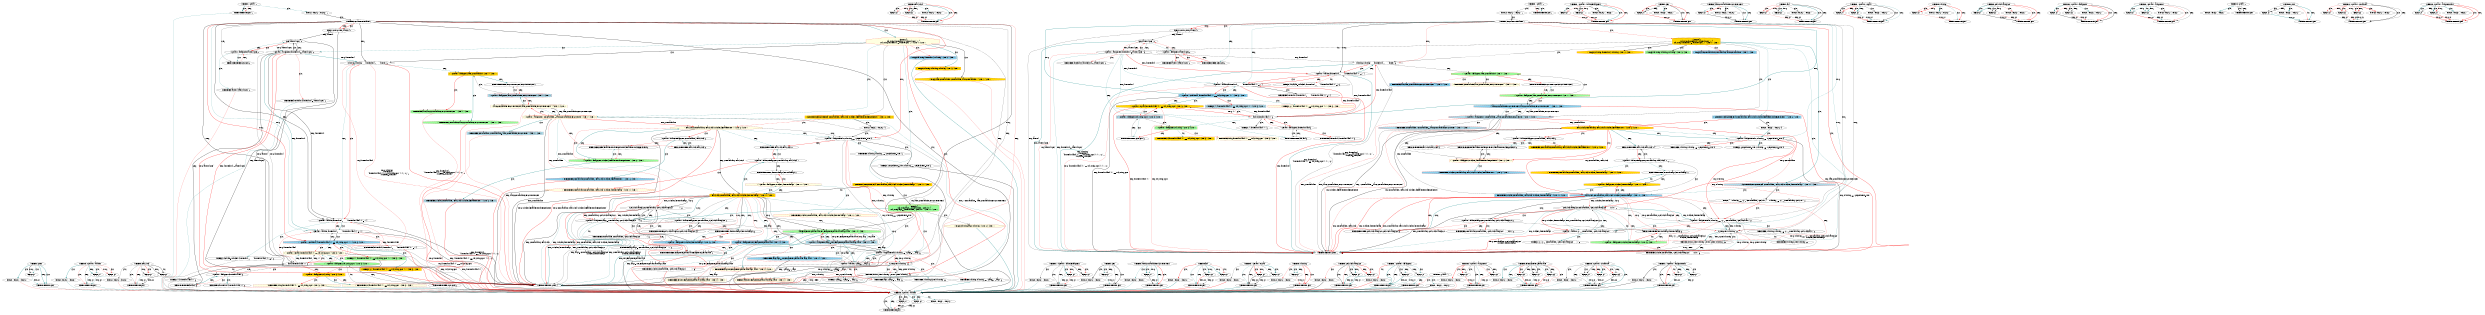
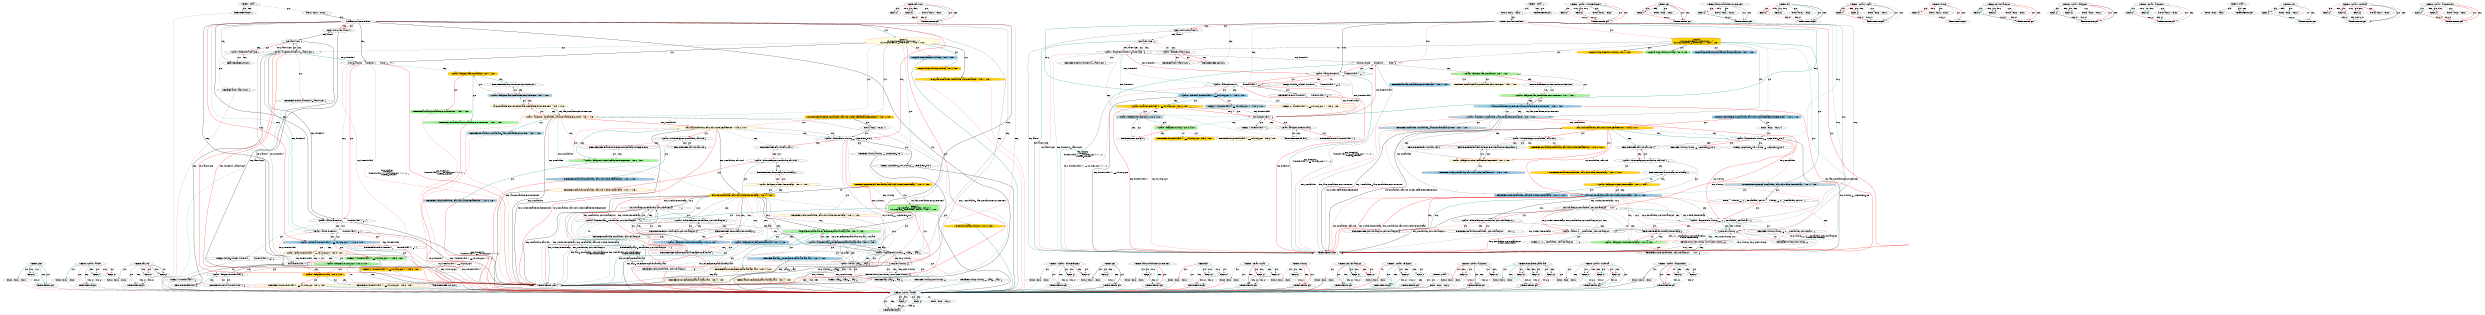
node "<(LOCAL,std.string flags: std.string)<SUB>12</SUB>>": fillcolor lightyellow -> gold
